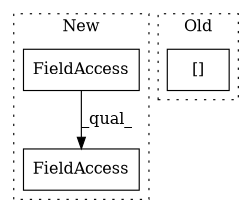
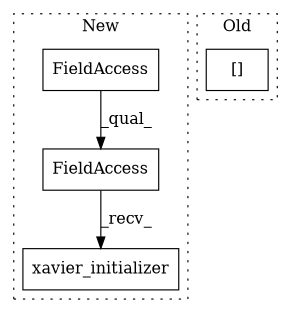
node "xavier_initializer": added
